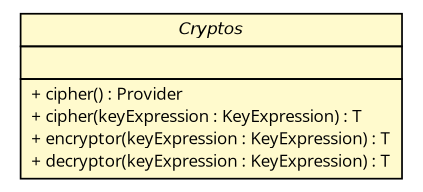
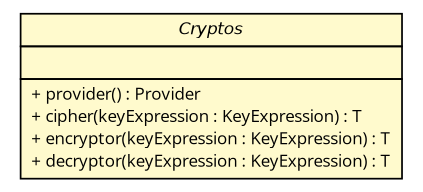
node "Cryptos": text "+ cipher() : Provider" -> "+ provider() : Provider"
